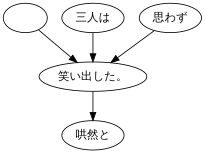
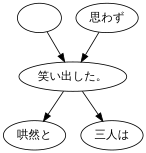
edge "三人は" -> "笑い出した。": reversed
